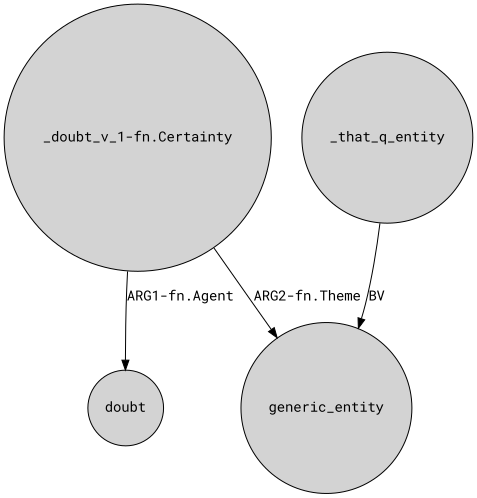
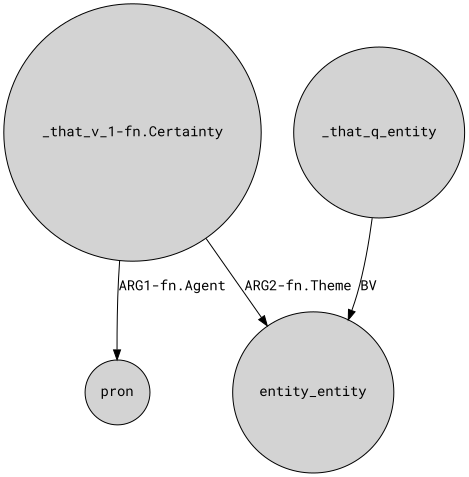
node "_doubt_v_1-fn.Certainty": label "_doubt_v_1-fn.Certainty" -> "_that_v_1-fn.Certainty"
node "doubt": label "doubt" -> "pron"
node "generic_entity": label "generic_entity" -> "entity_entity"
